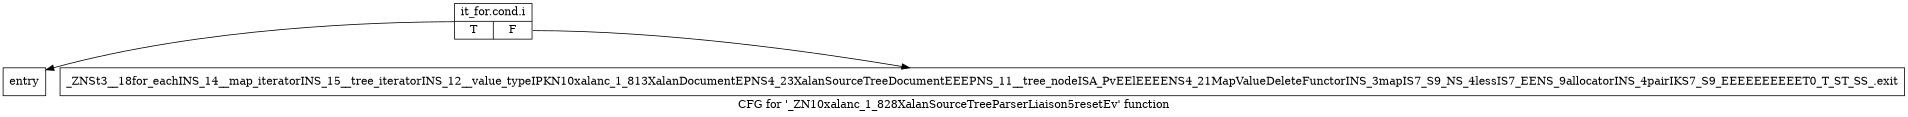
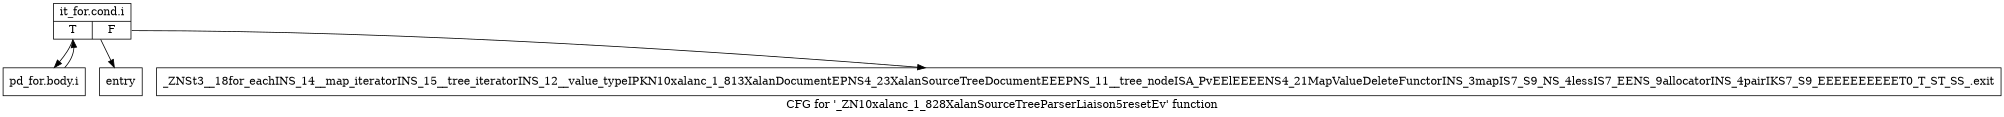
node "pd_for.body.i": added
